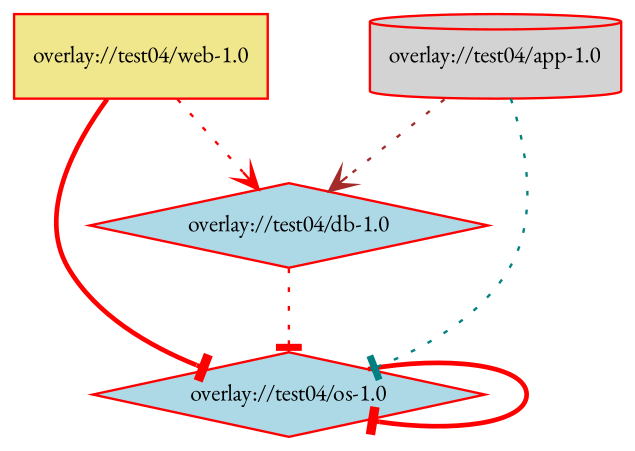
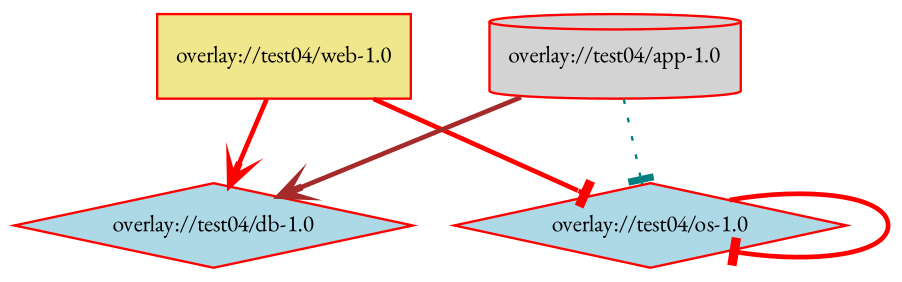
edge "overlay://test04/web-1.0" -> "overlay://test04/db-1.0": style dotted -> bold
edge "overlay://test04/app-1.0" -> "overlay://test04/db-1.0": style dotted -> bold
edge "overlay://test04/db-1.0" -> "overlay://test04/os-1.0": removed
